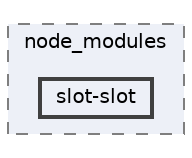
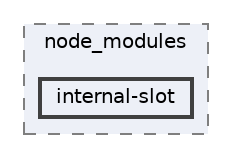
node "slot-slot": label "slot-slot" -> "internal-slot"
